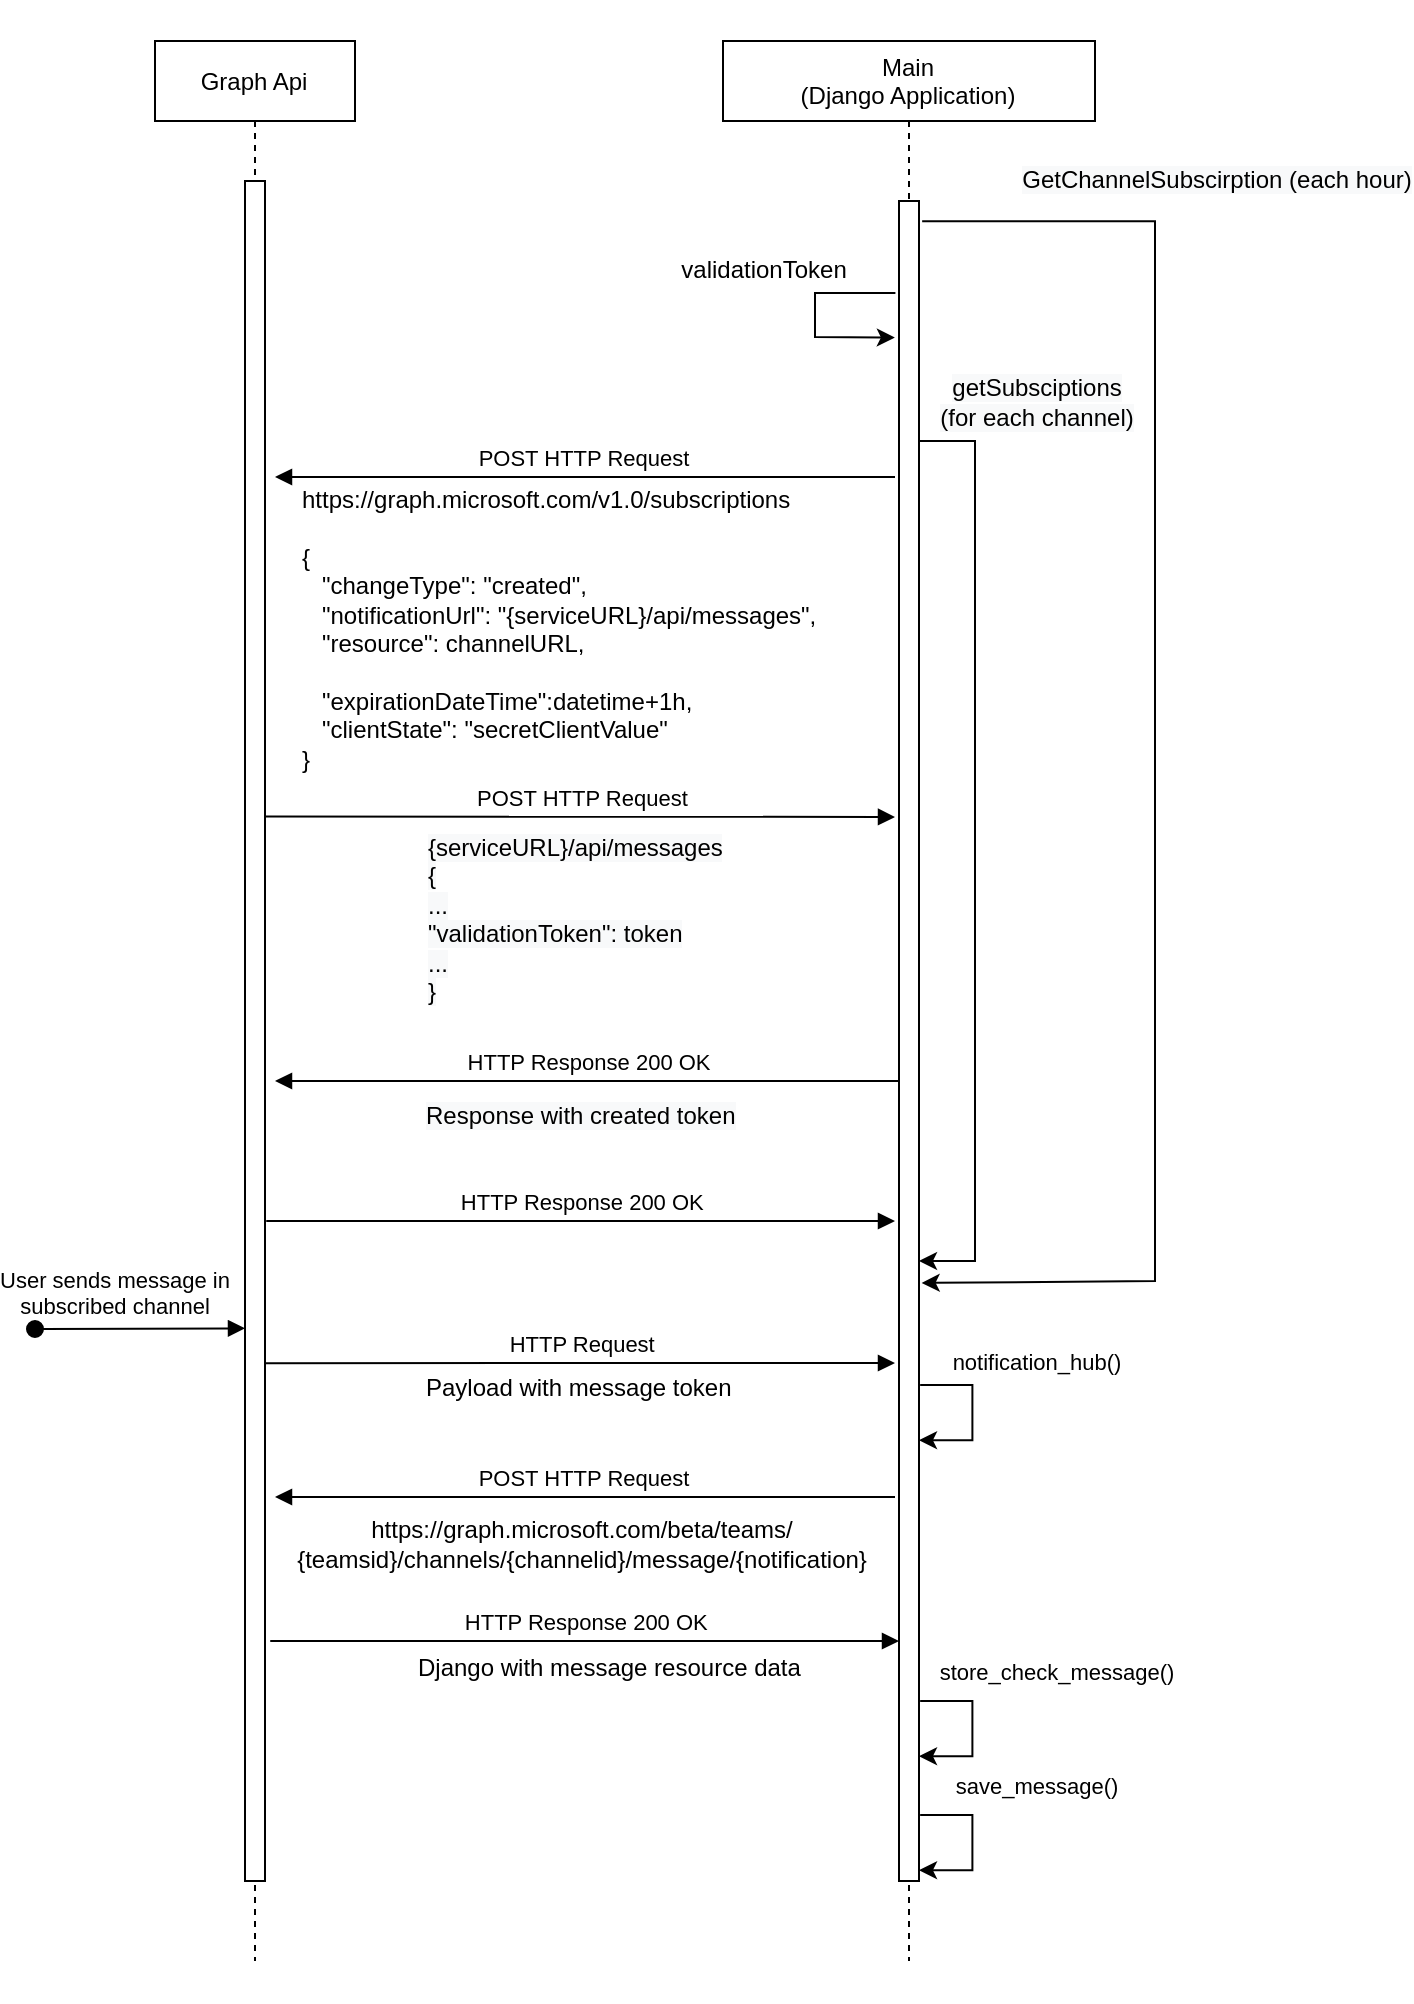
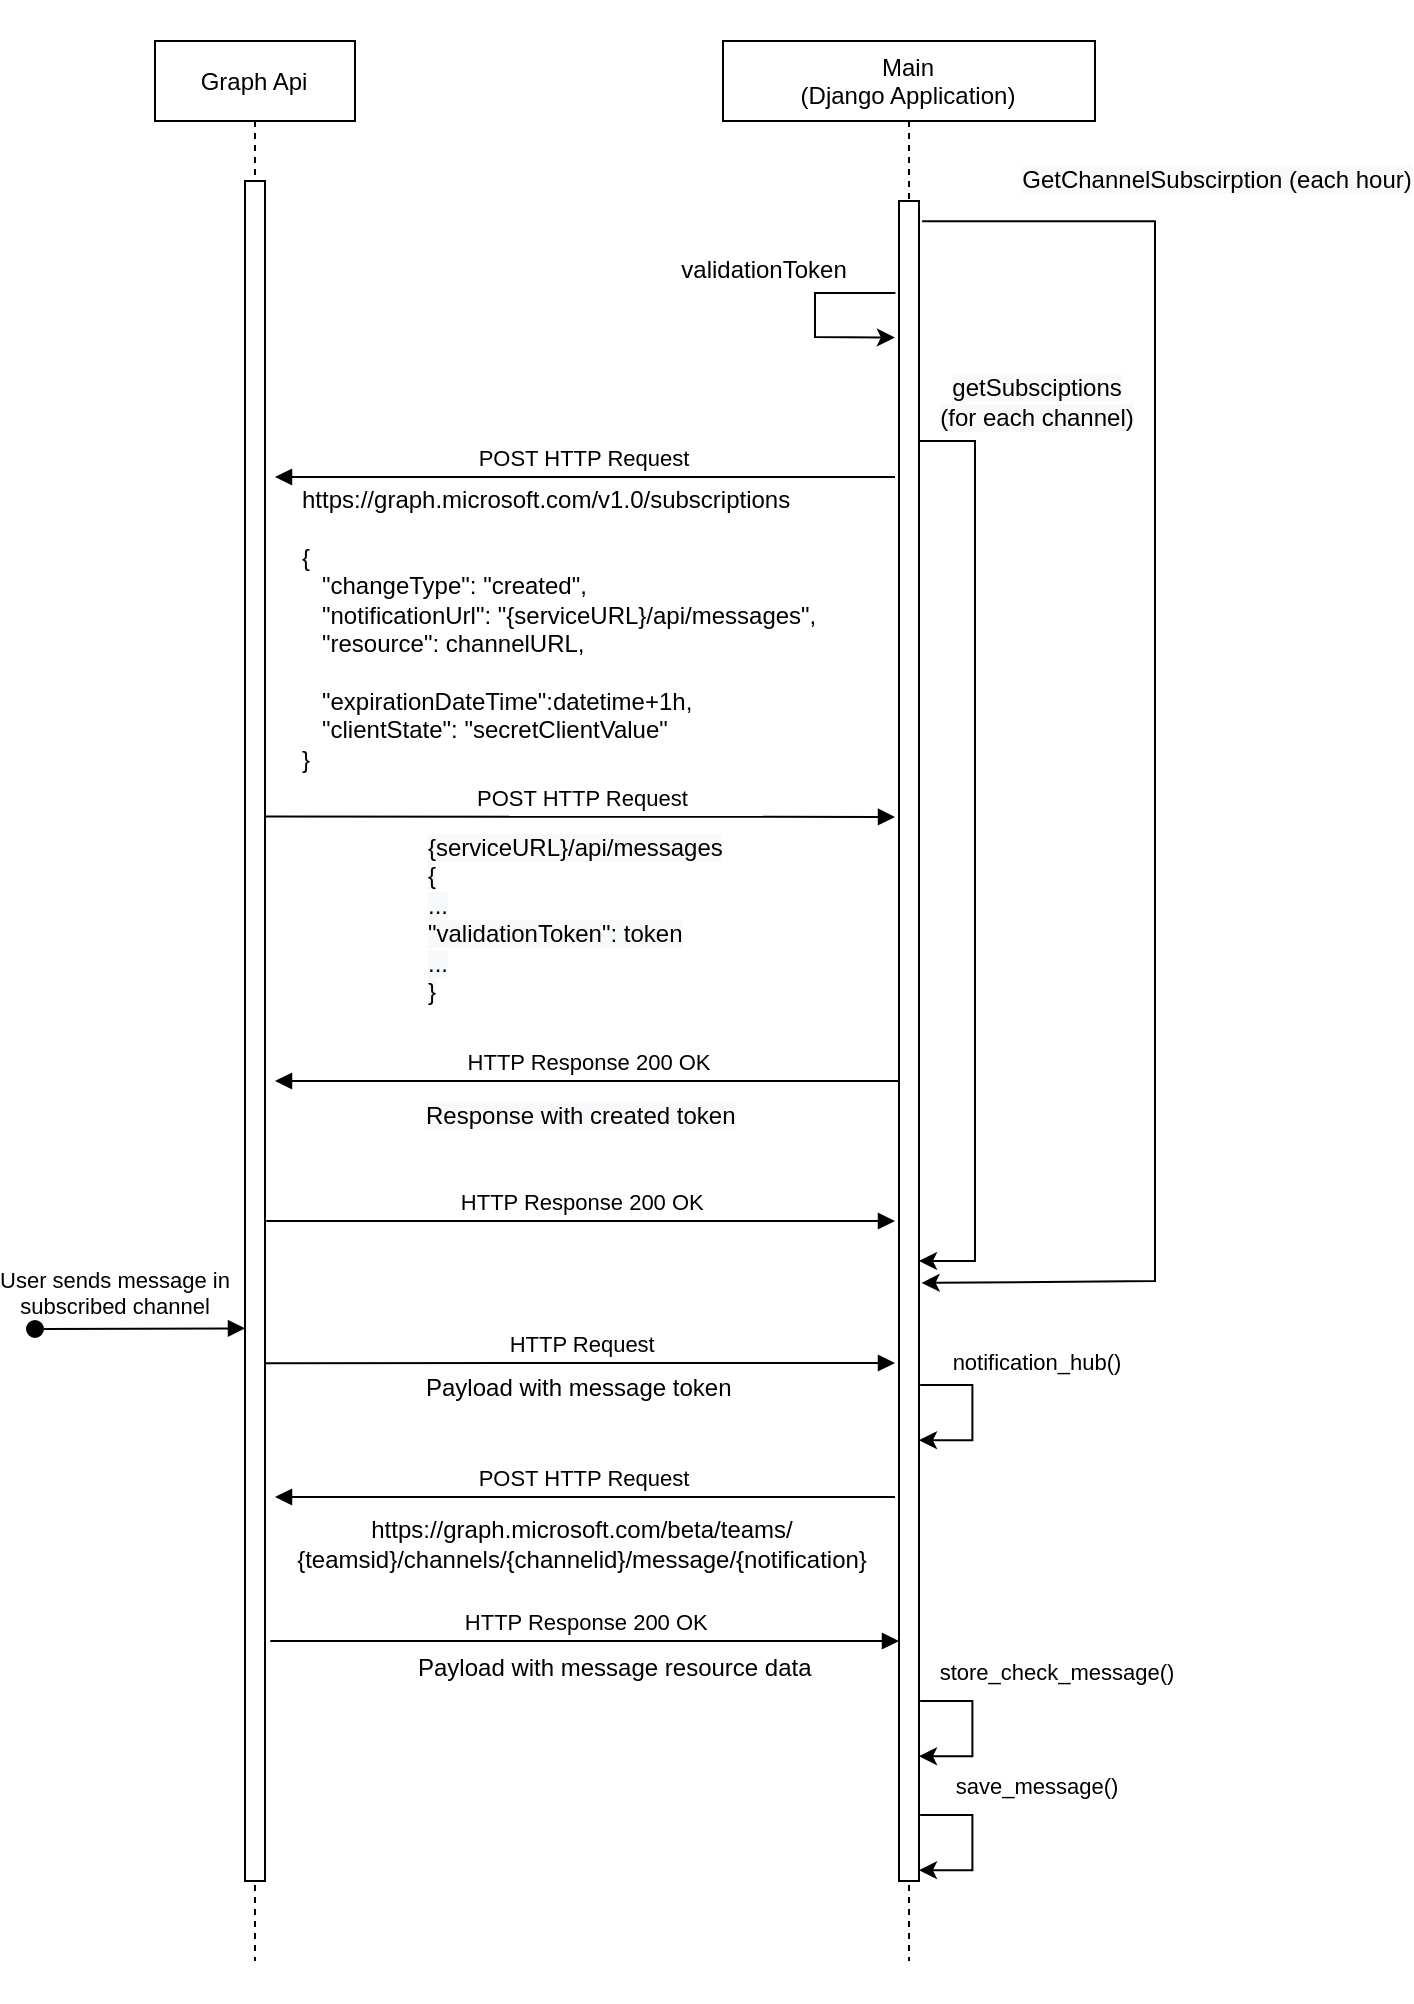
node "Django with message resource data": label "Django with message resource data" -> "Payload with message resource data"
